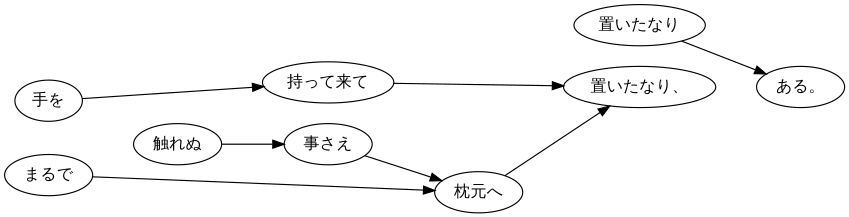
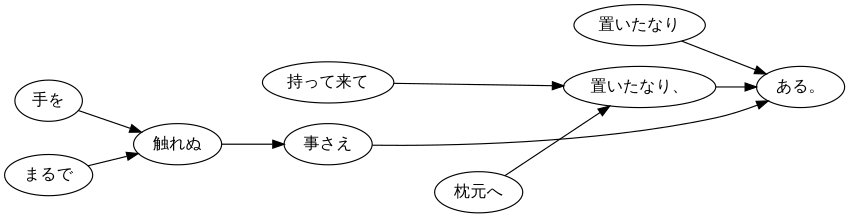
edge "置いたなり、" -> "ある。": added
edge "手を" -> "持って来て": now "手を" -> "触れぬ"
edge "事さえ" -> "枕元へ": now "事さえ" -> "ある。"
edge "まるで" -> "枕元へ": now "まるで" -> "触れぬ"
